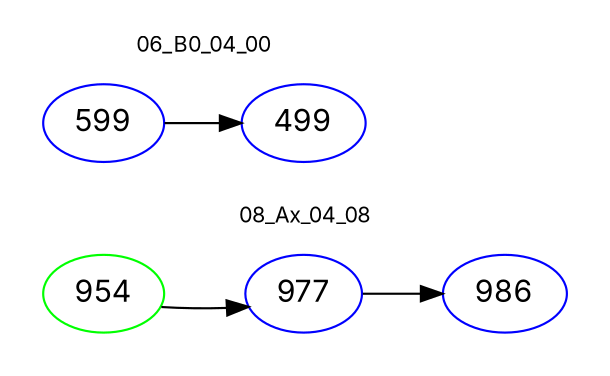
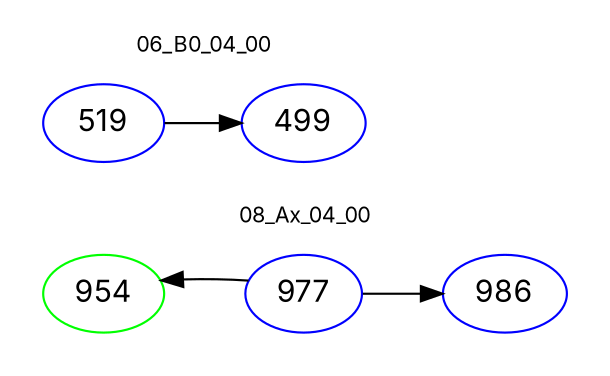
node "599": label "599" -> "519"
cluster "08_Ax_04_08": label "08_Ax_04_08" -> "08_Ax_04_00"
edge "954" -> "977": reversed
